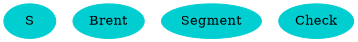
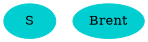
node "Segment": removed
node "Check": removed
